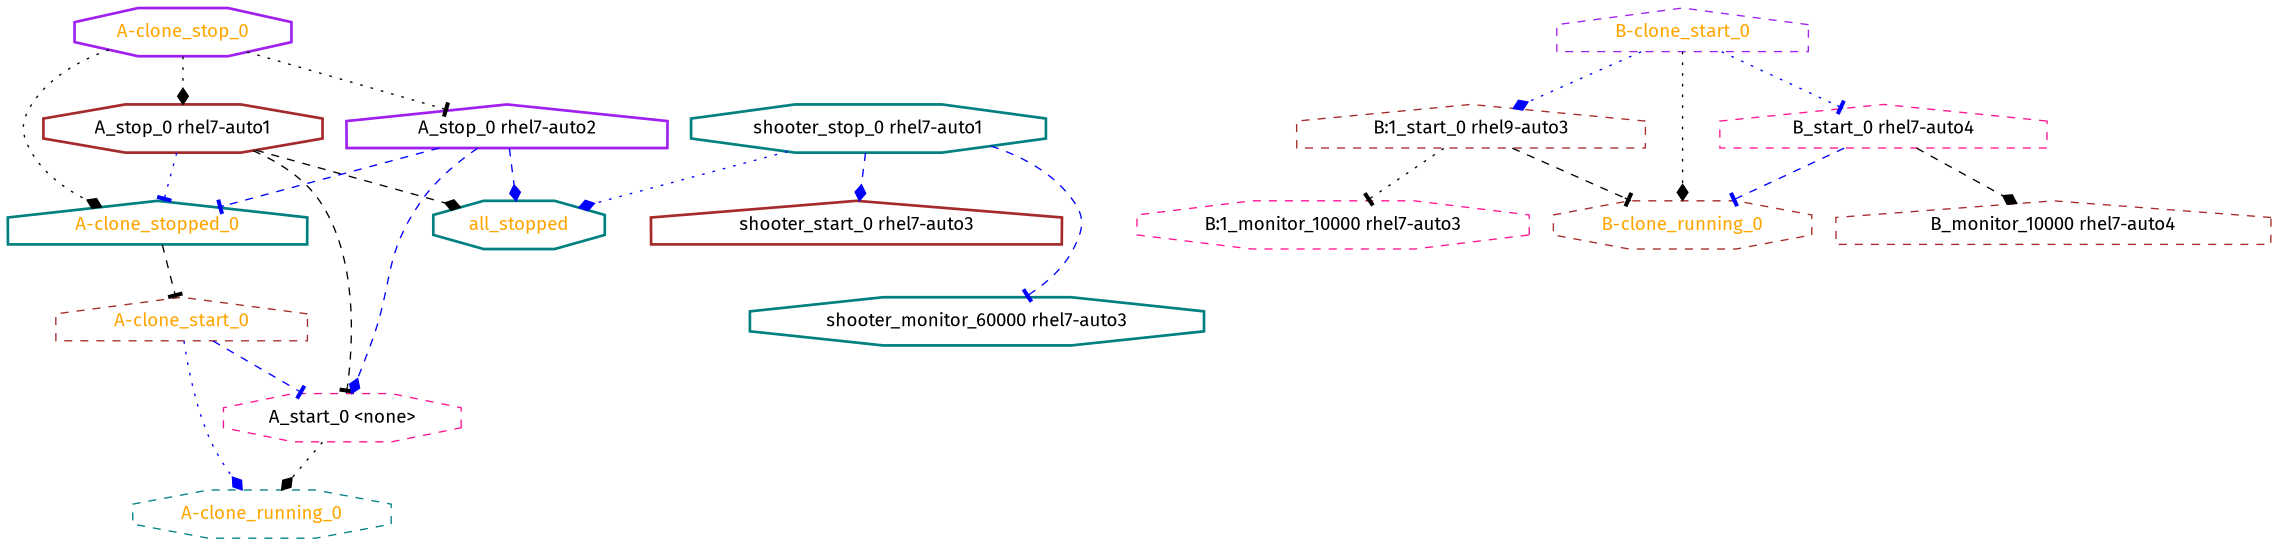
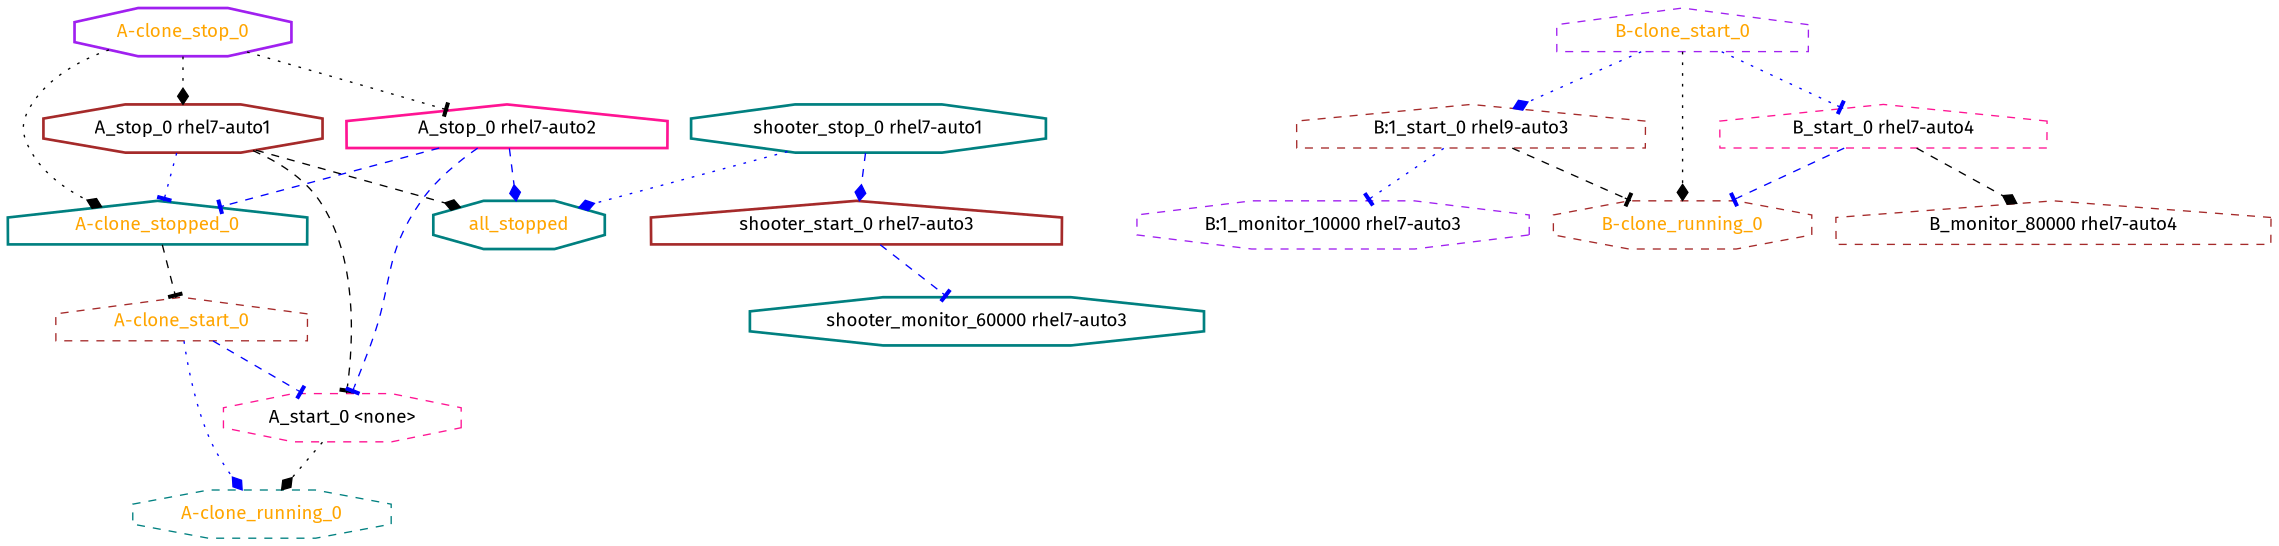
node "A_stop_0 rhel7-auto2": color purple -> deeppink
edge "B:1_start_0 rhel9-auto3" -> "B:1_monitor_10000 rhel7-auto3": color black -> blue
edge "shooter_stop_0 rhel7-auto1" -> "shooter_monitor_60000 rhel7-auto3": now "shooter_start_0 rhel7-auto3" -> "shooter_monitor_60000 rhel7-auto3"
node "B:1_monitor_10000 rhel7-auto3": color deeppink -> purple
node "B_monitor_10000 rhel7-auto4": label "B_monitor_10000 rhel7-auto4" -> "B_monitor_80000 rhel7-auto4"
edge "A_stop_0 rhel7-auto2" -> "A_start_0 <none>": arrowhead diamond -> tee
